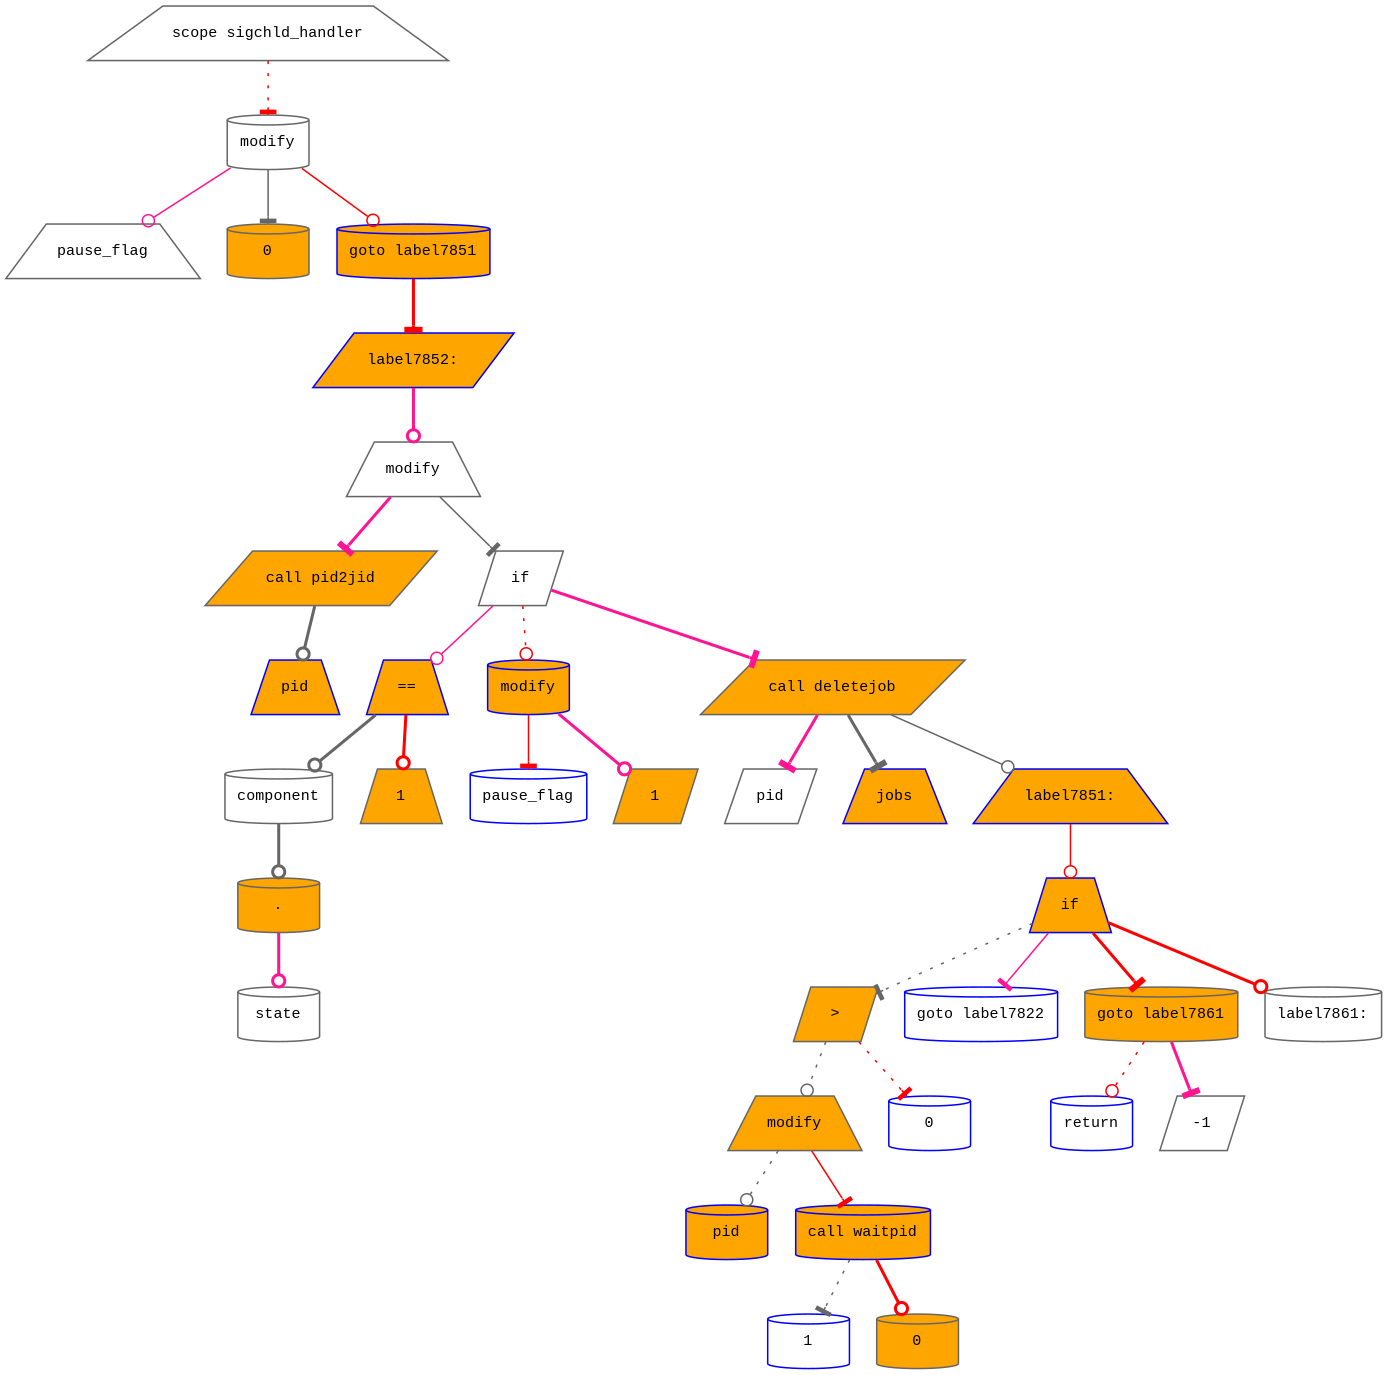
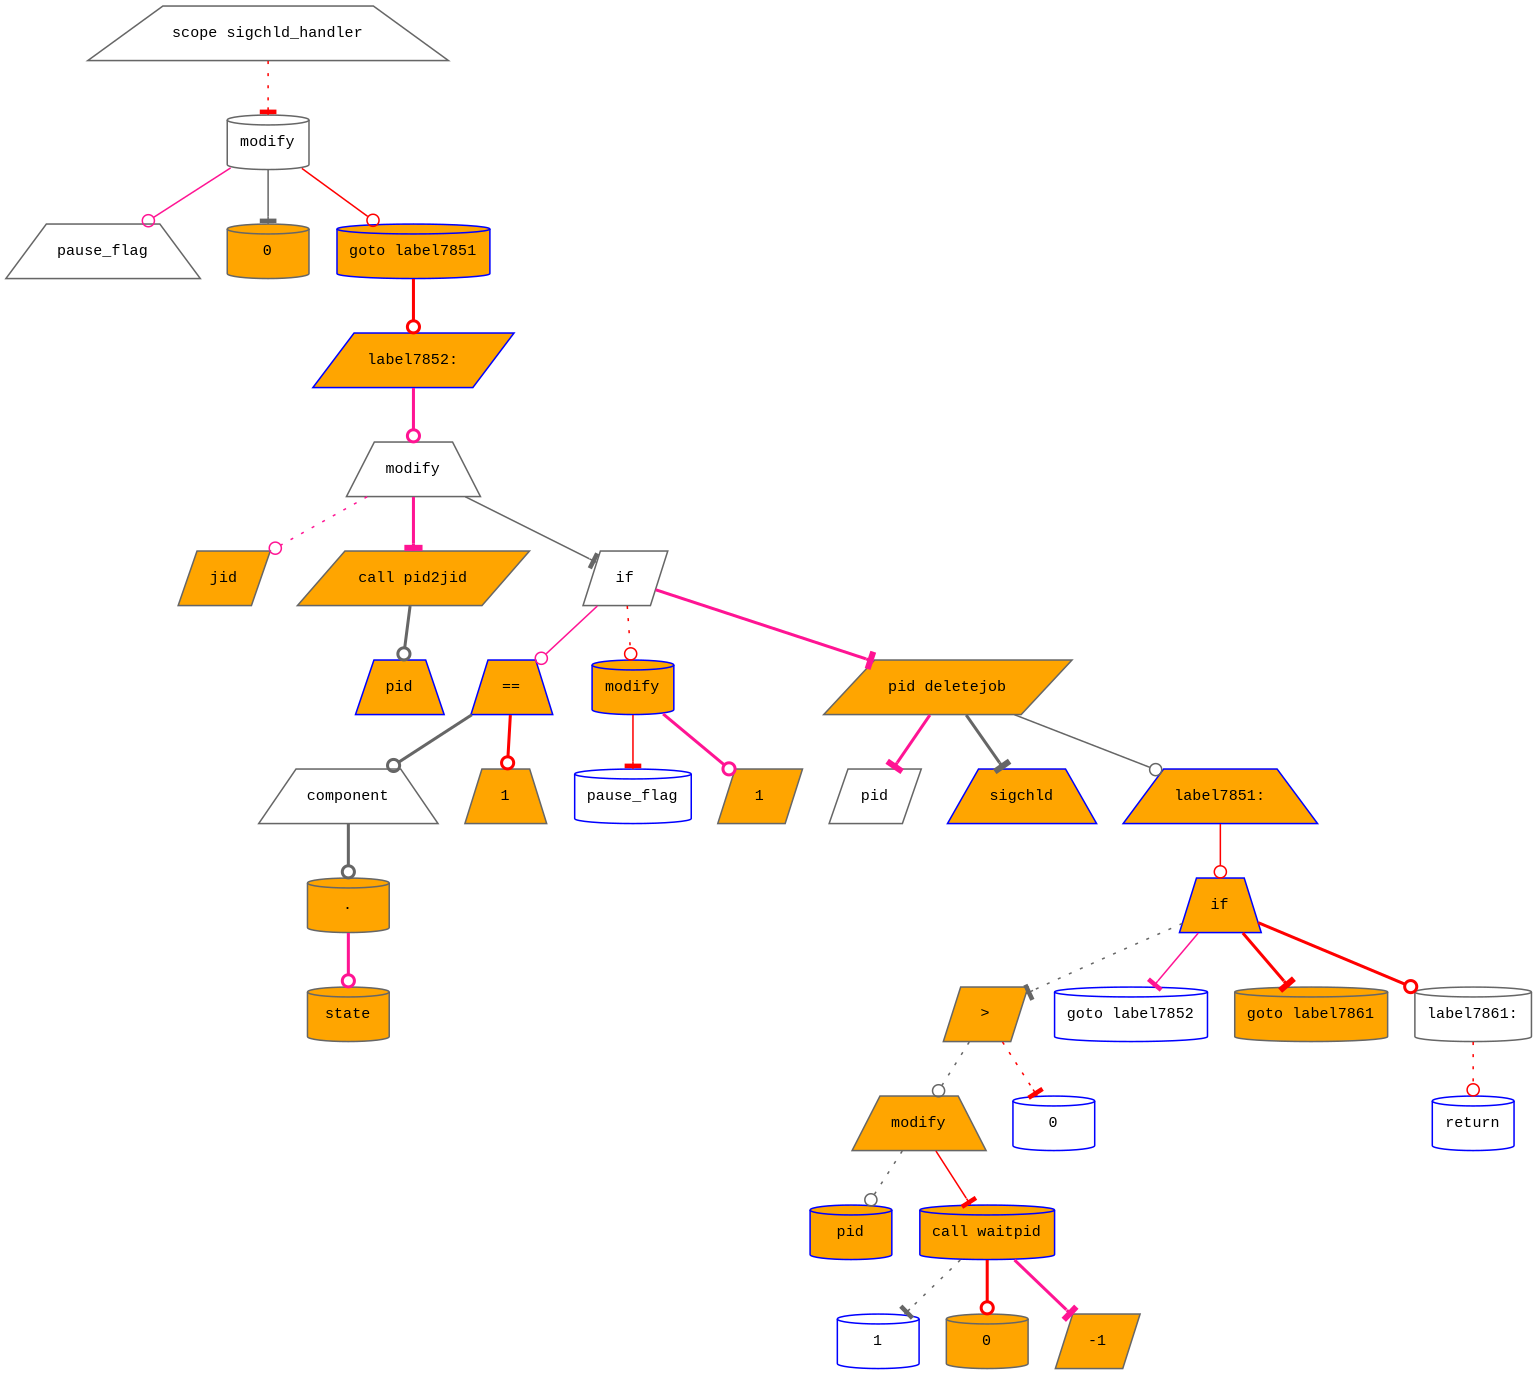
edge "goto label7851" -> "label7852:": arrowhead tee -> odot
node "jid": added
node "call deletejob": label "call deletejob" -> "pid deletejob"
node "component": shape cylinder -> trapezium
node "jobs": label "jobs" -> "sigchld"
node "state": fillcolor white -> orange
node "goto label7822": label "goto label7822" -> "goto label7852"
edge "goto label7861" -> "return": now "label7861:" -> "return"
edge "goto label7861" -> "-1": now "call waitpid" -> "-1"
node "-1": fillcolor white -> orange
